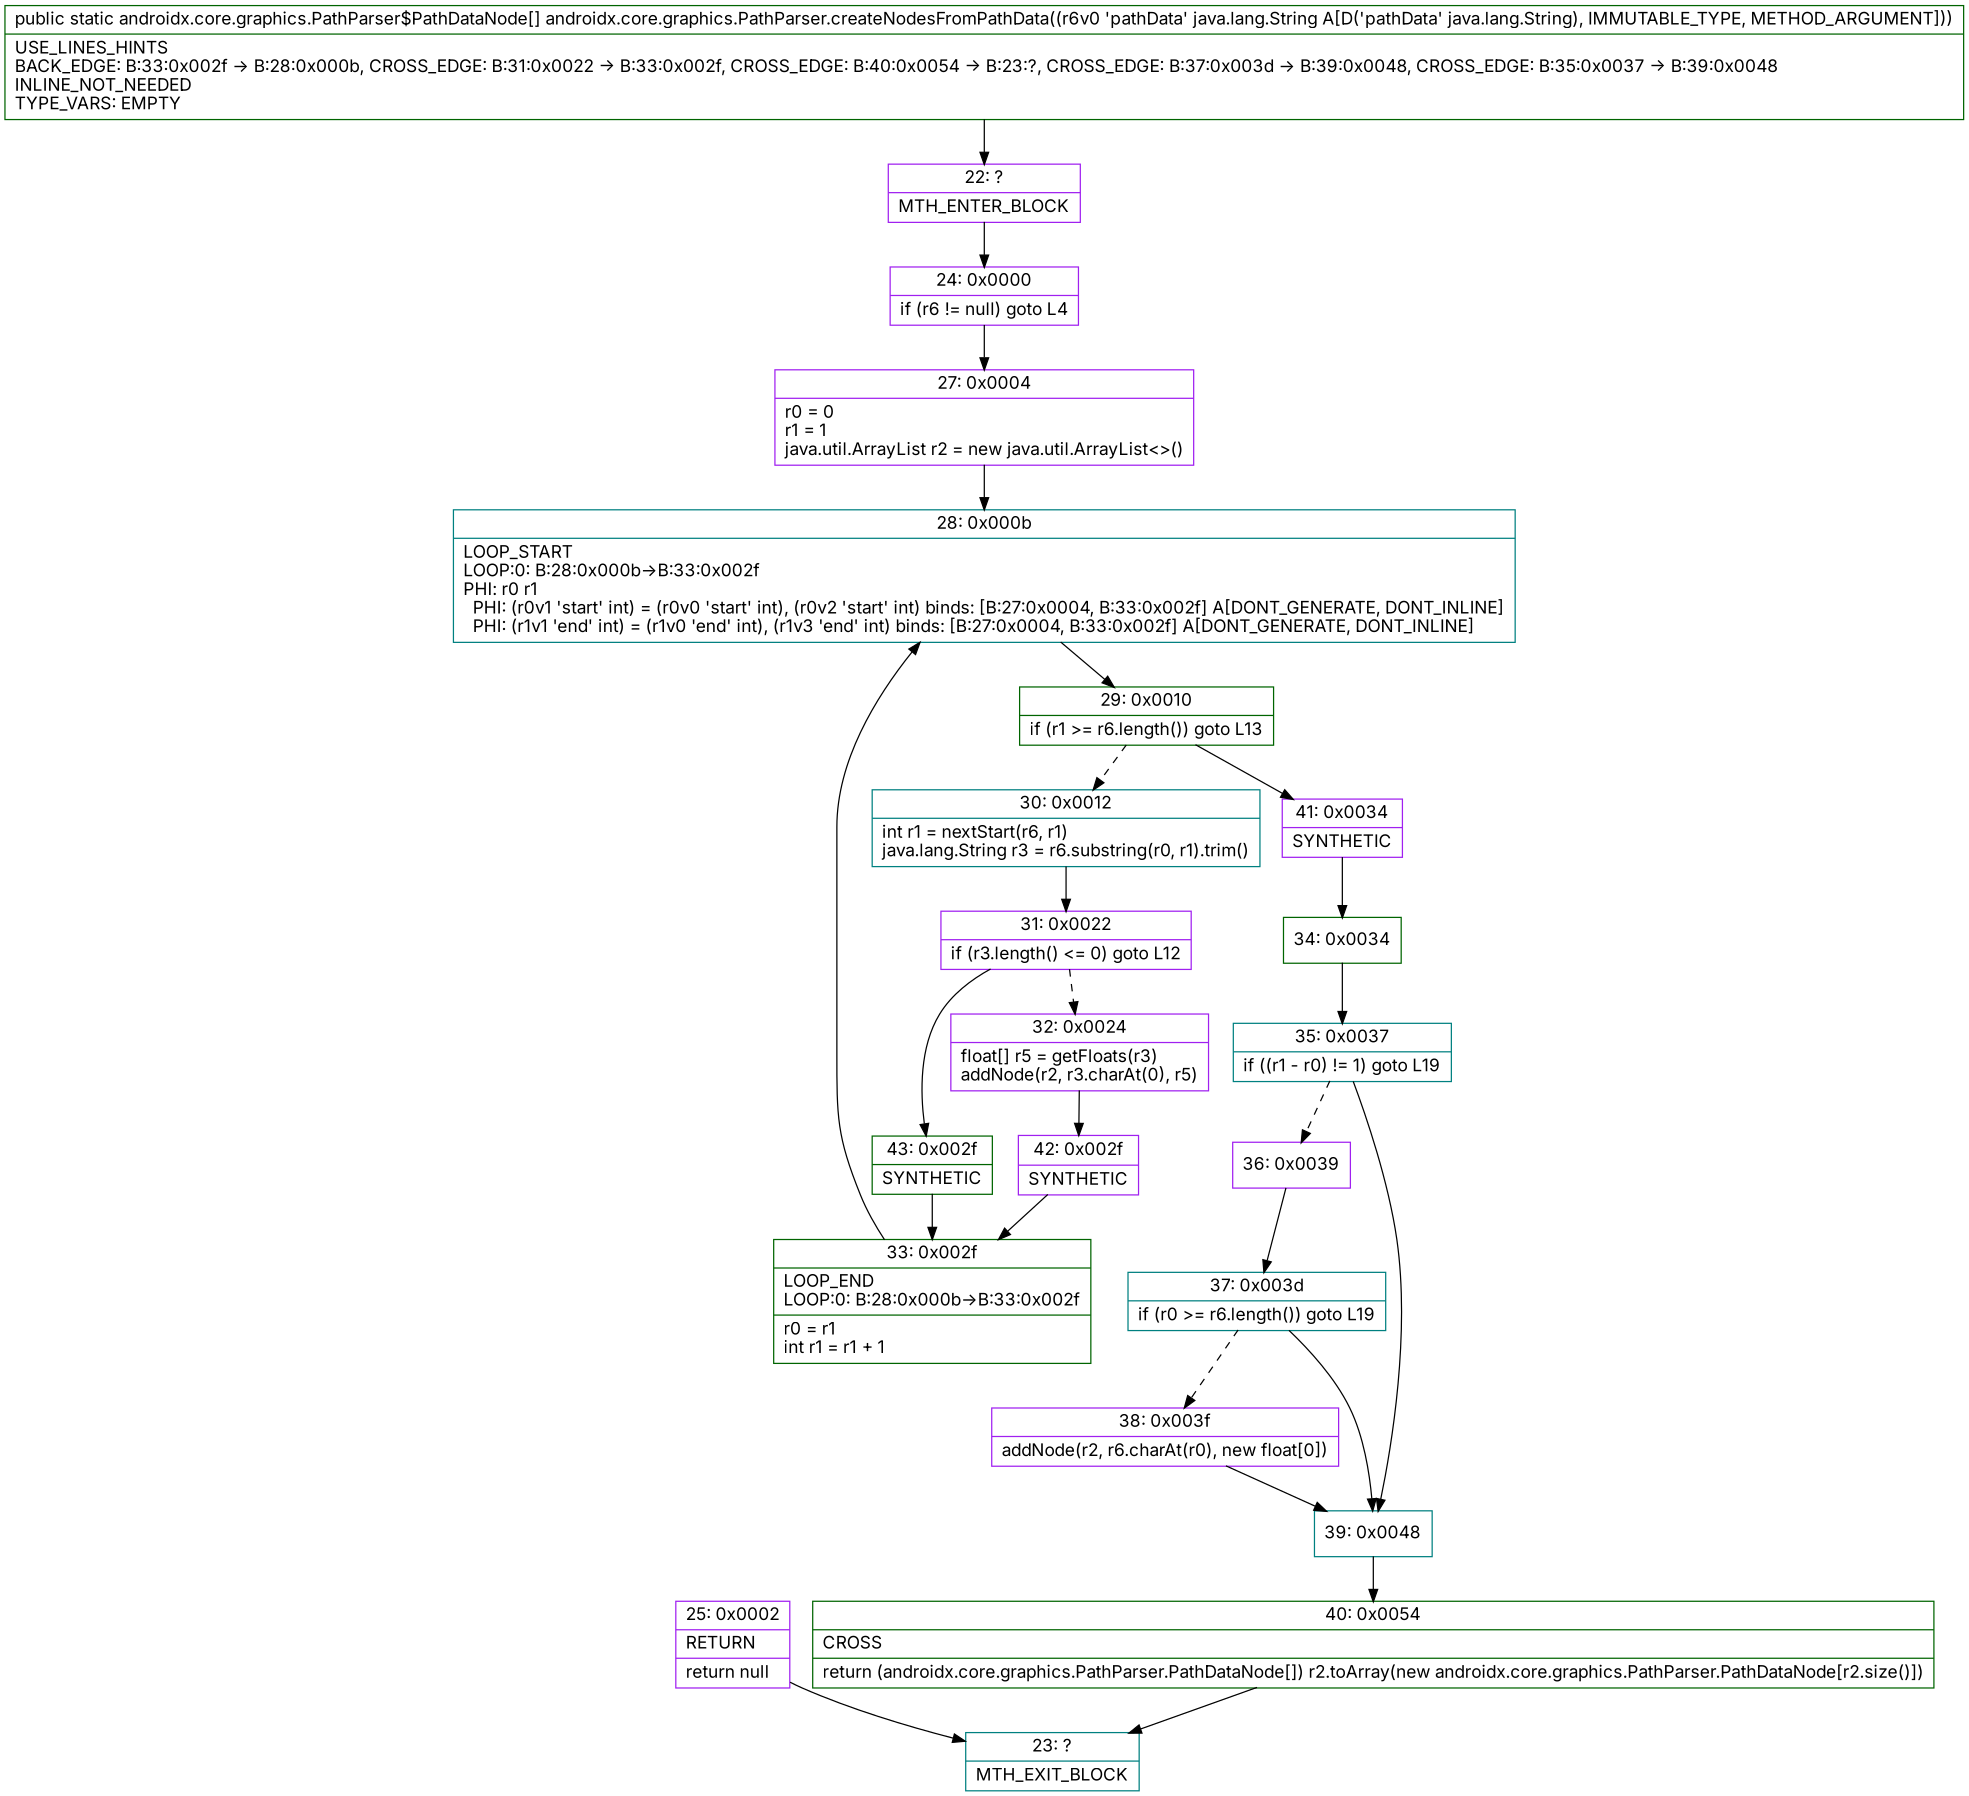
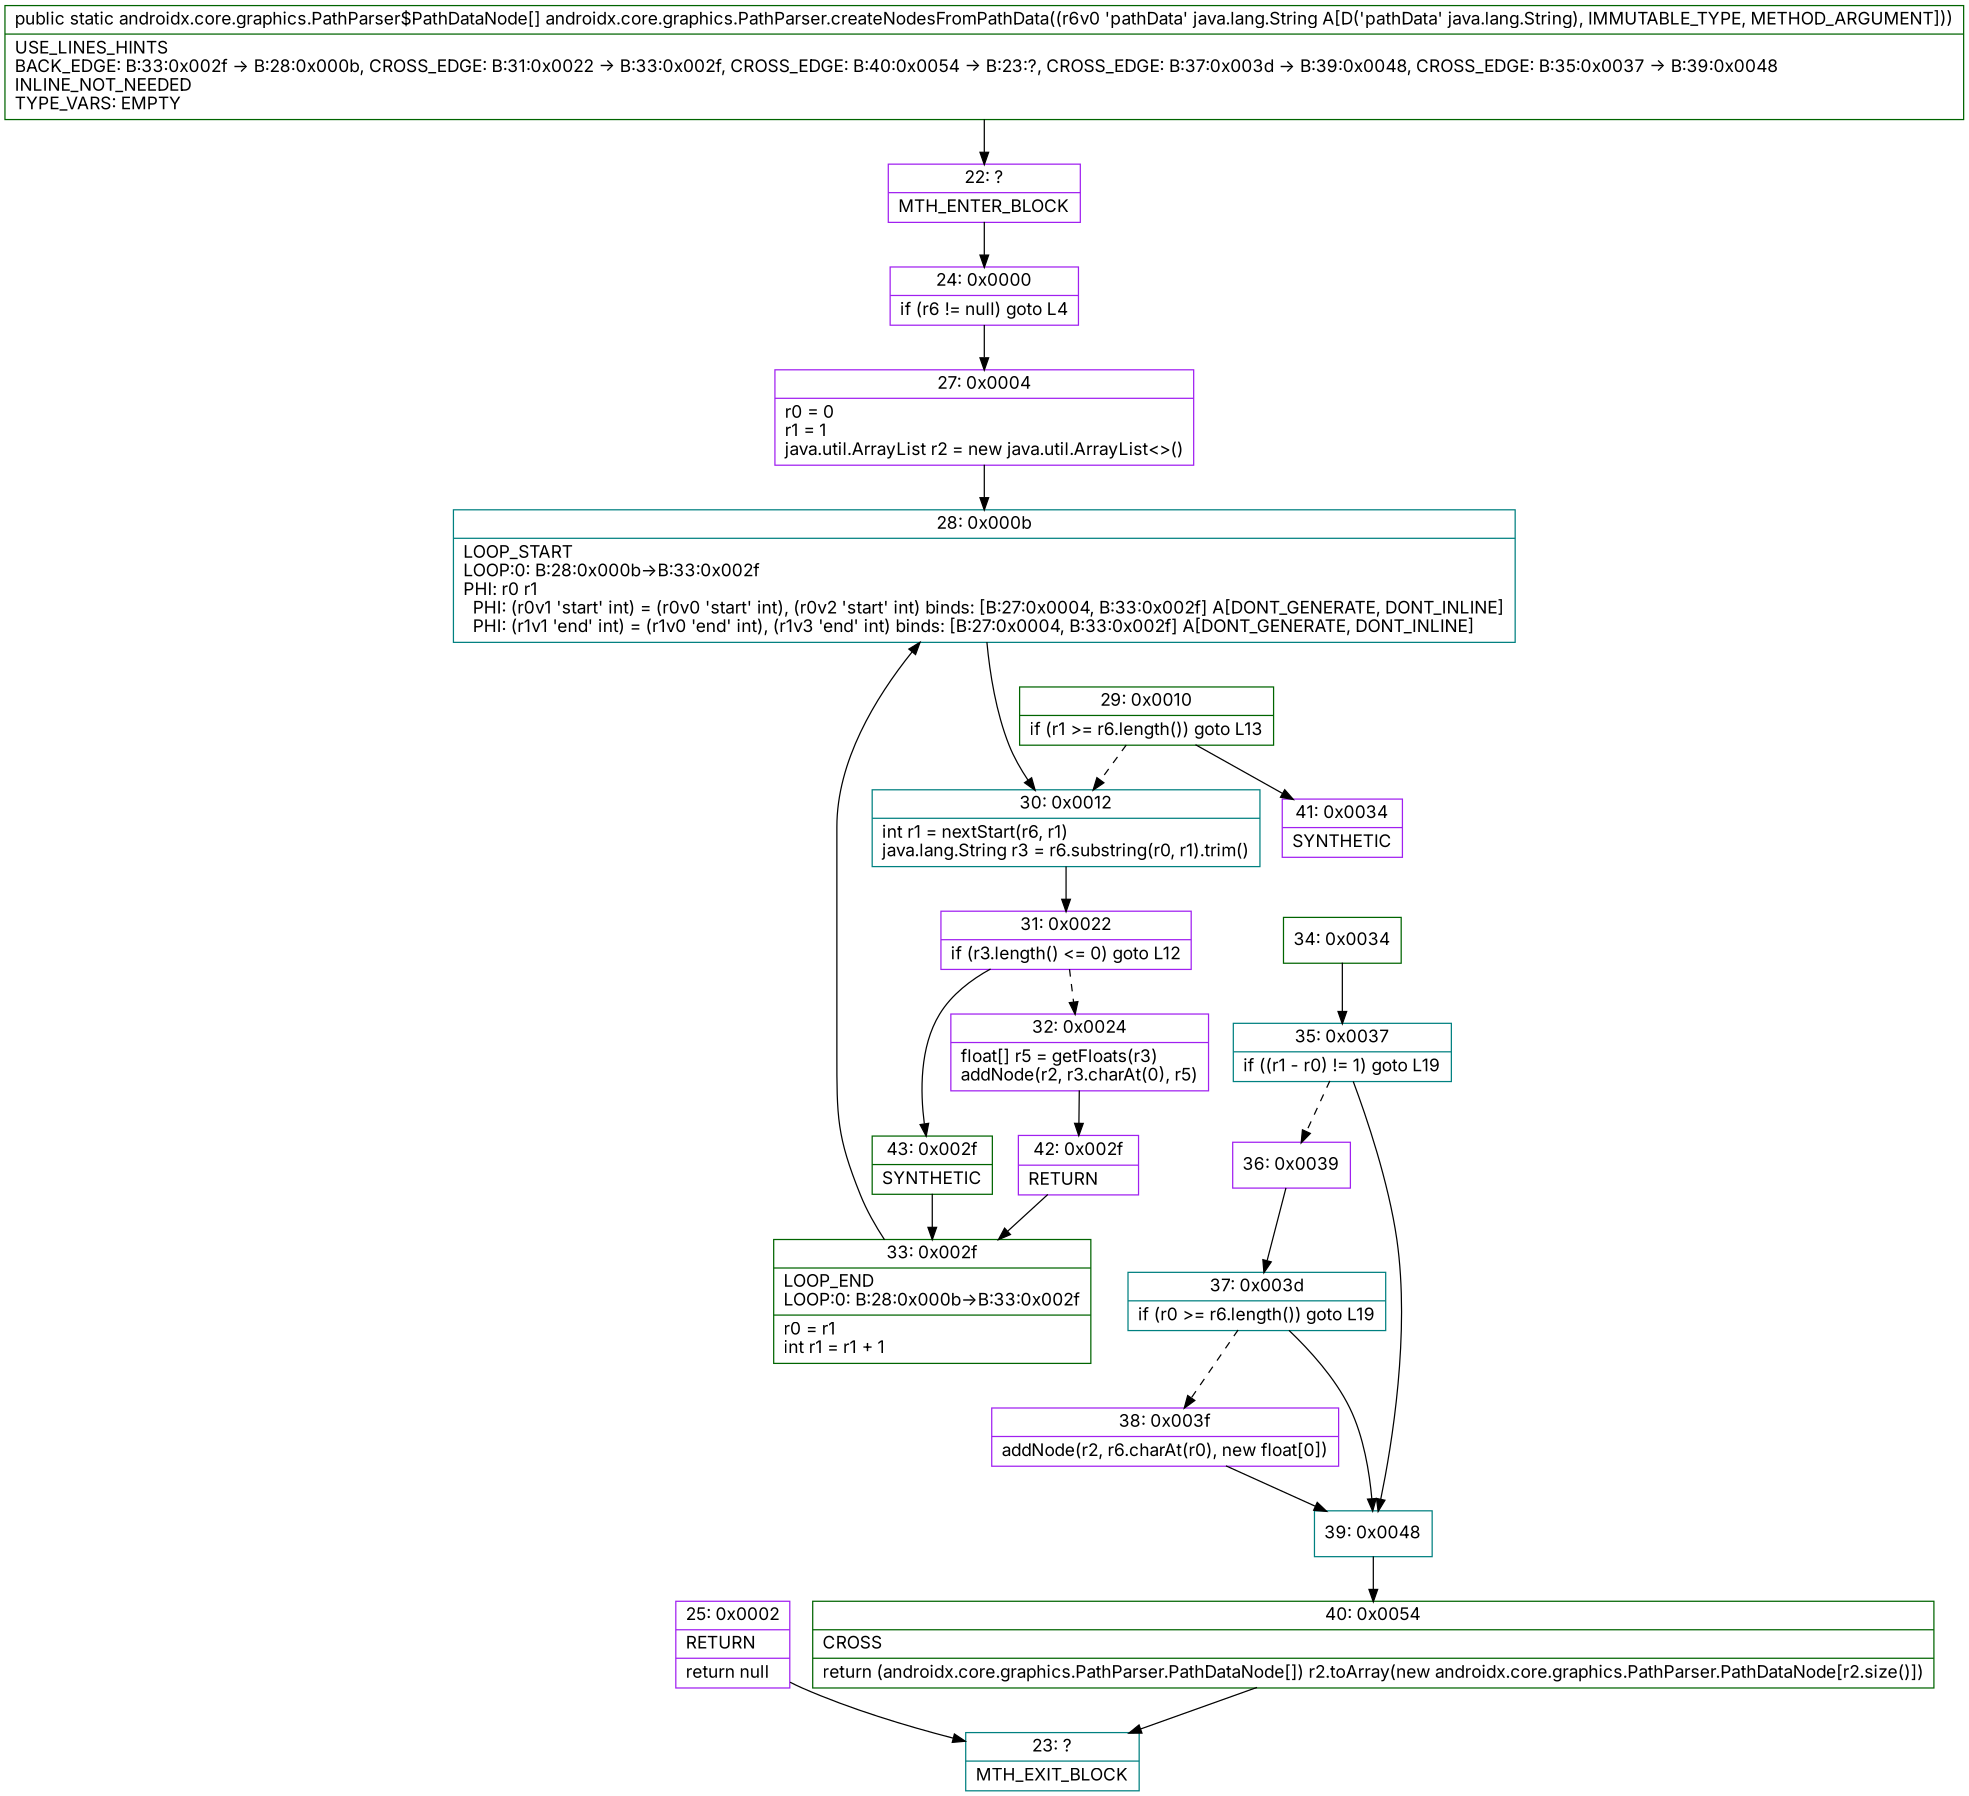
edge "28: 0x000b" -> "29: 0x0010": now "28: 0x000b" -> "30: 0x0012"
edge "41: 0x0034" -> "34: 0x0034": removed
node "42: 0x002f": text "SYNTHETIC" -> "RETURN"
